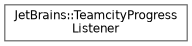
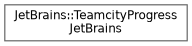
node "JetBrains::TeamcityProgress Listener": label "JetBrains::TeamcityProgress Listener" -> "JetBrains::TeamcityProgress JetBrains"
